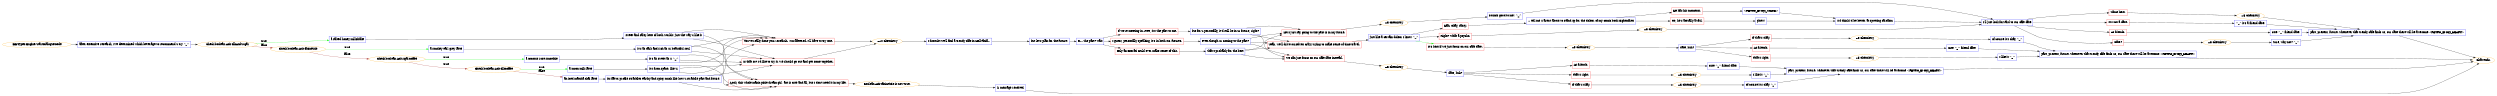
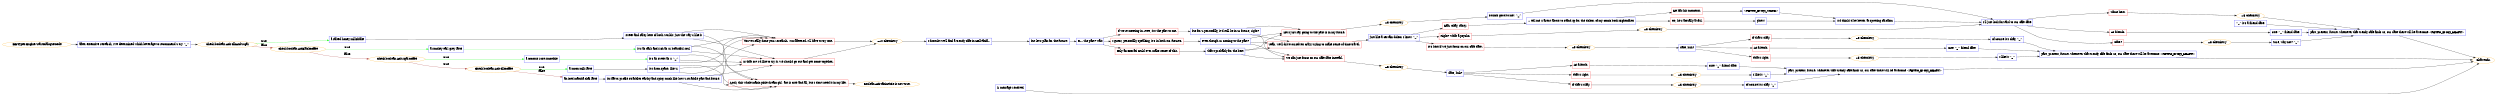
node "It's not a date.": removed
edge "just like a certain doktor I know ^_^" -> "It's best if we just focus on our cafe date.": color green -> black
node "Check boolean AoiManicPixie": label "Check boolean AoiManicPixie" -> "Check boolean AoiBlackCoffee"
edge "a smokey earl grey latte" -> "it's as dark and rich as ur beautiful soul": color black -> green
edge "a coconut rose smoothie" -> "it's as sweet as u ^_^": color black -> green
edge "Boolean AoiManicPixie is now true." -> "k. message received.": removed
